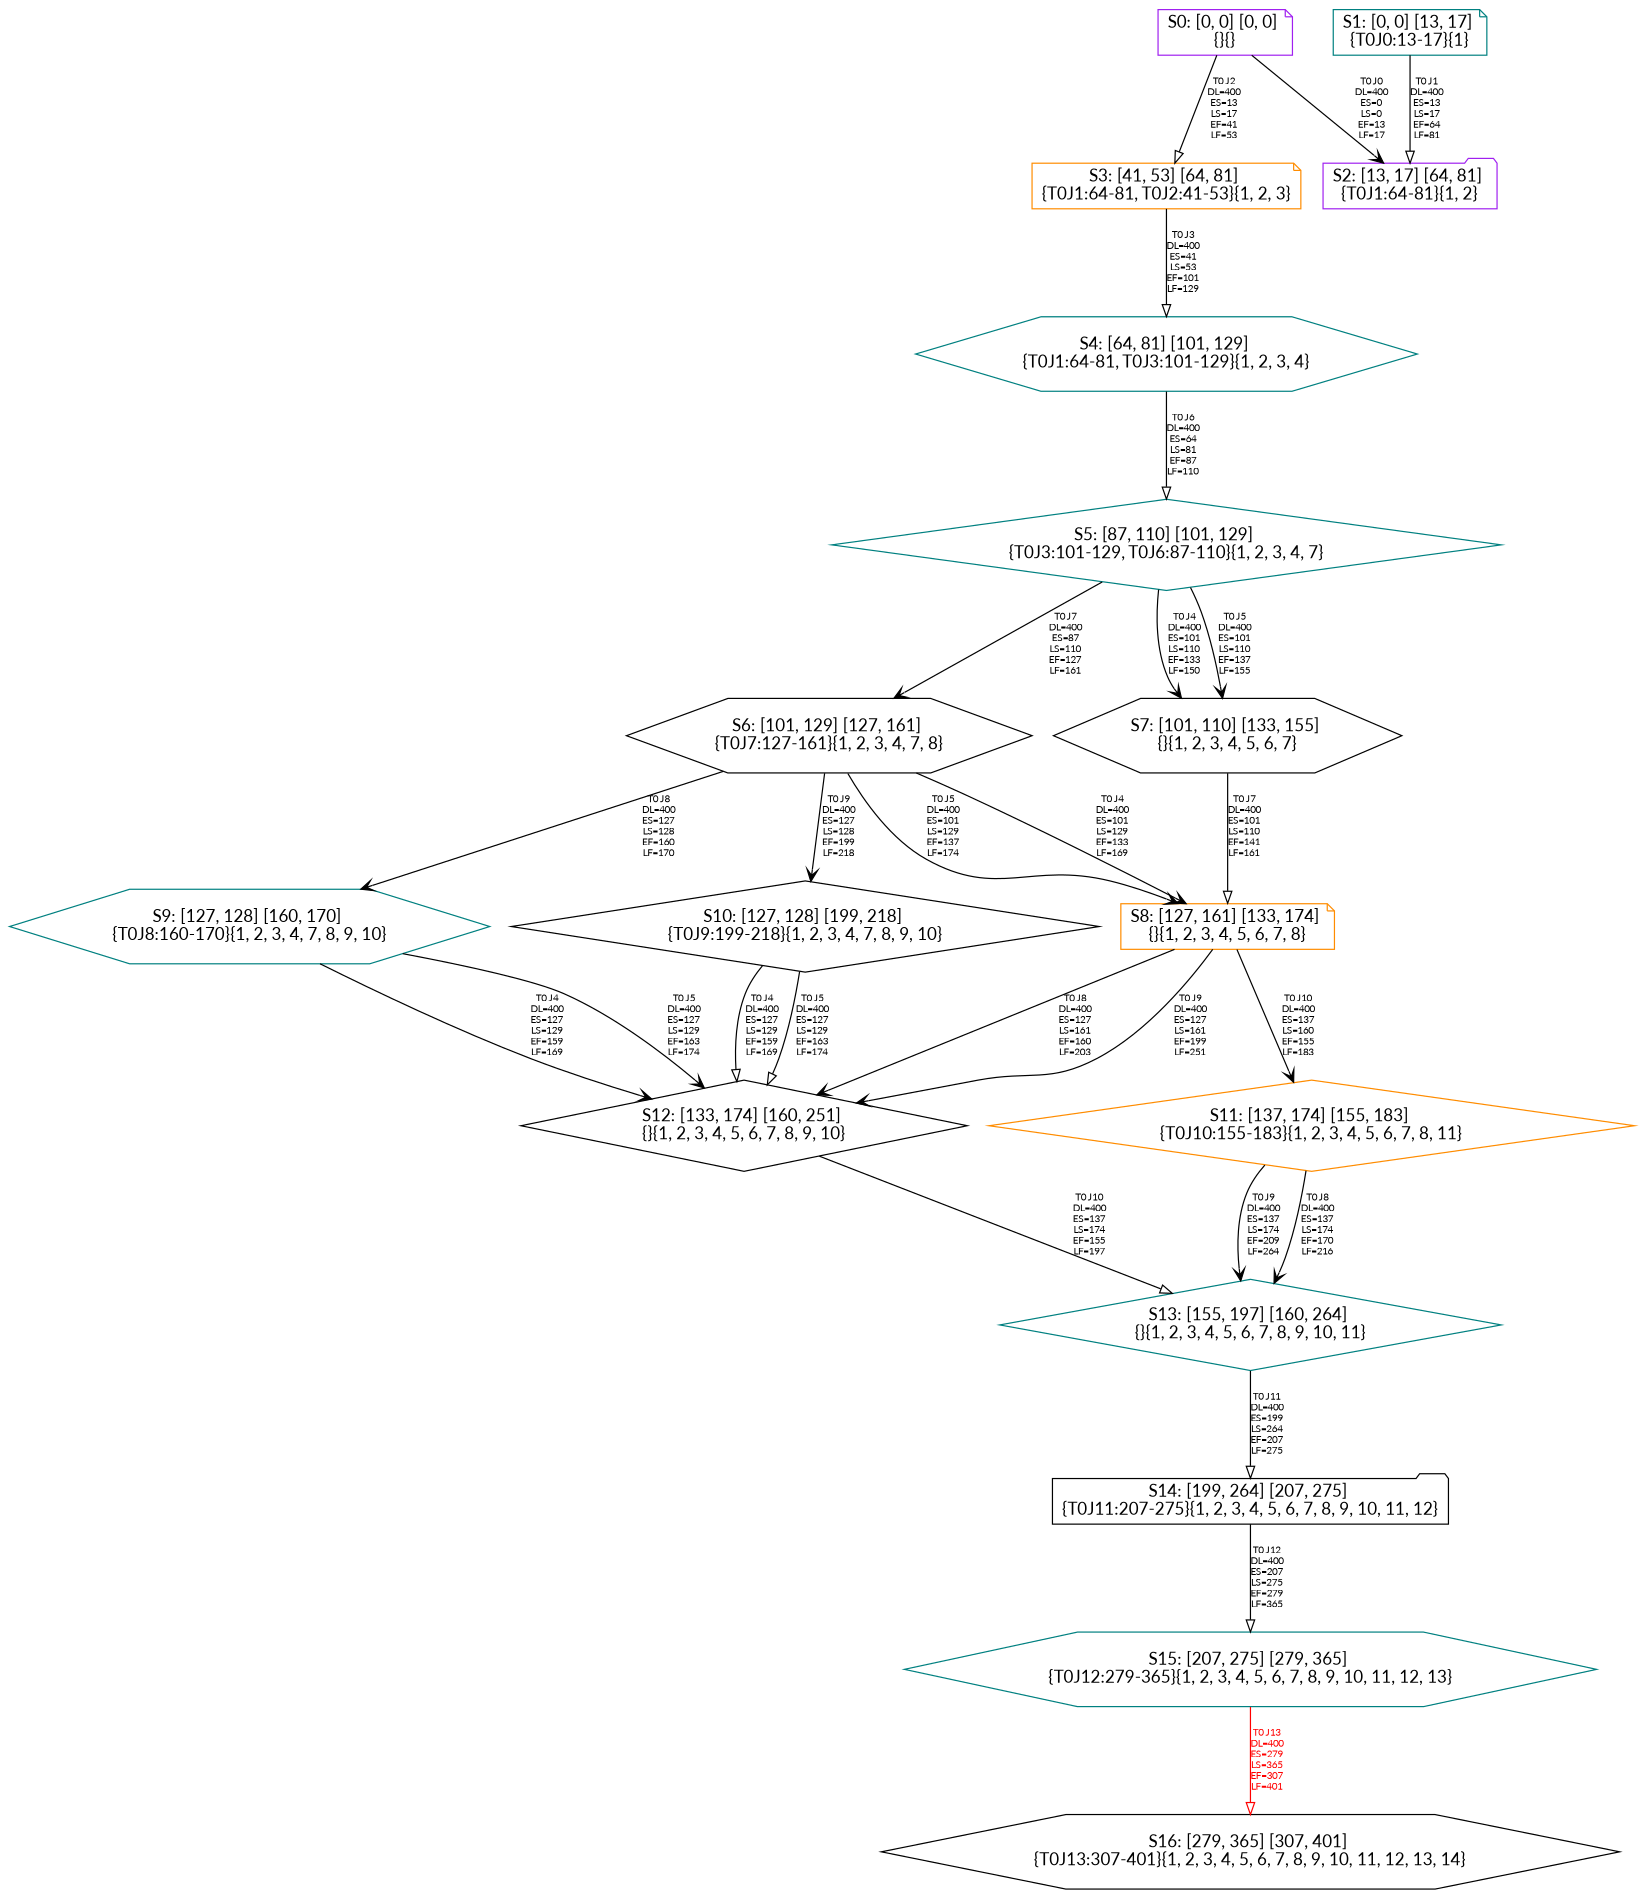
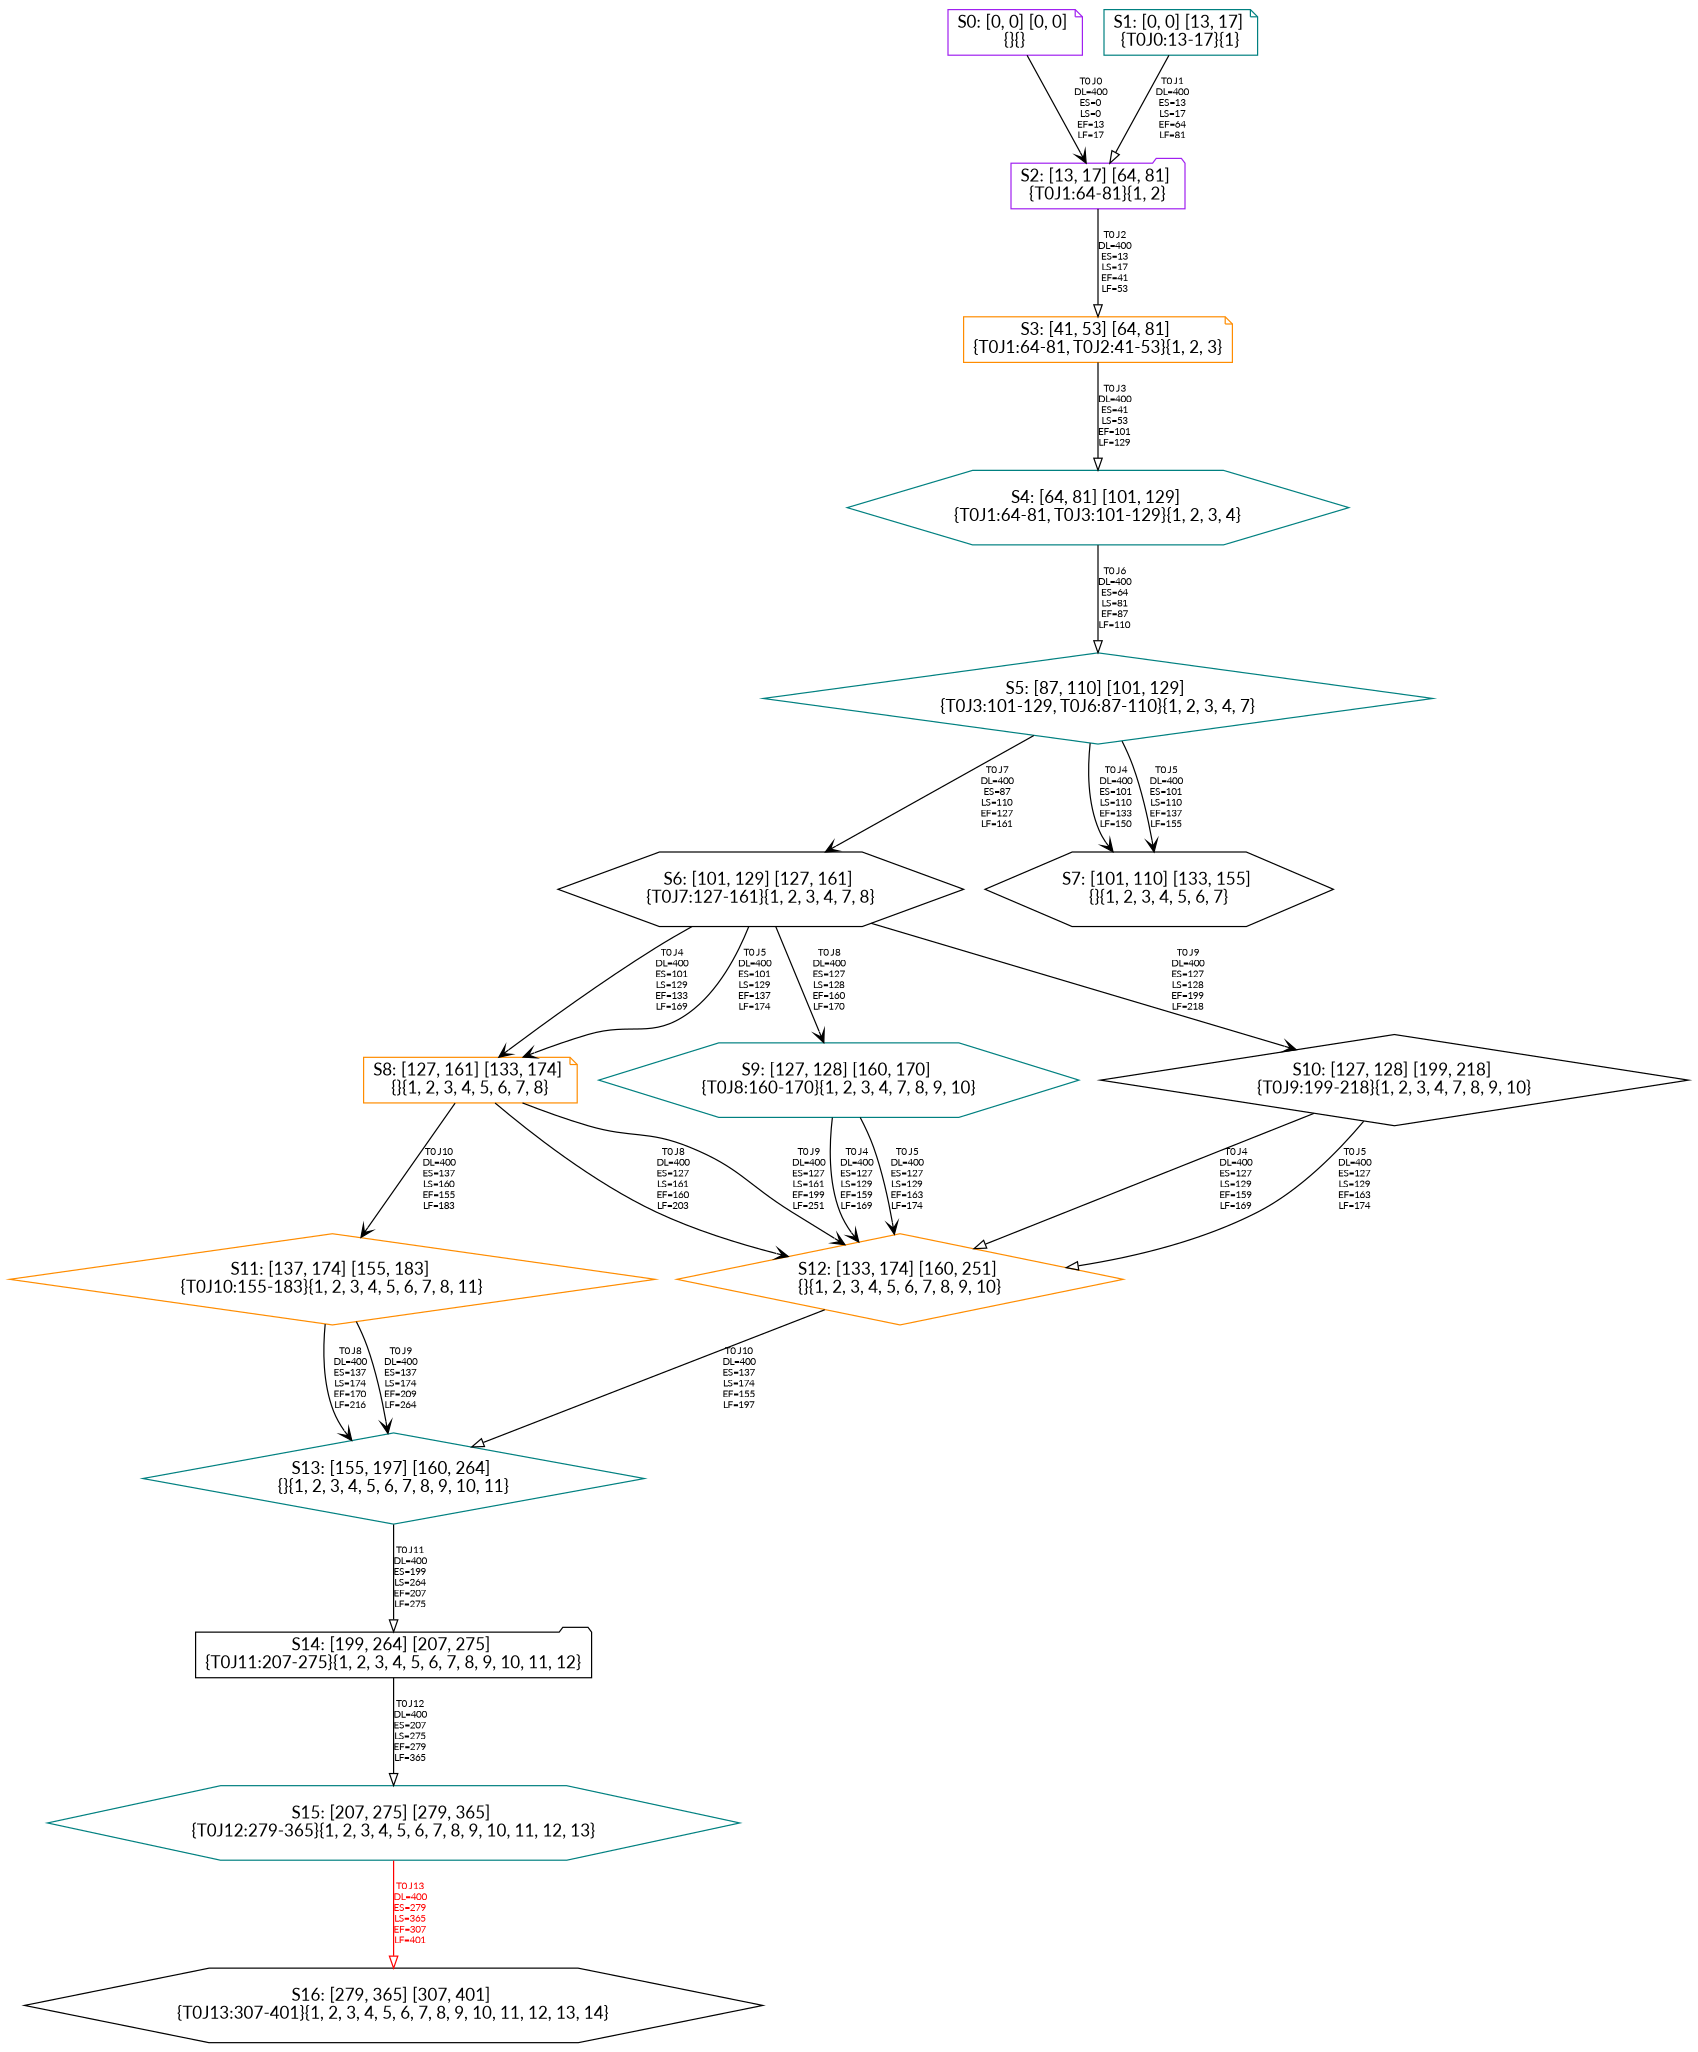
edge "S0: [0, 0] [0, 0] {}{}" -> "S3: [41, 53] [64, 81] {T0J1:64-81, T0J2:41-53}{1, 2, 3}": now "S2: [13, 17] [64, 81] {T0J1:64-81}{1, 2}" -> "S3: [41, 53] [64, 81] {T0J1:64-81, T0J2:41-53}{1, 2, 3}"
edge "S7: [101, 110] [133, 155] {}{1, 2, 3, 4, 5, 6, 7}" -> "S8: [127, 161] [133, 174] {}{1, 2, 3, 4, 5, 6, 7, 8}": removed, label "T0 J7 DL=400 ES=101 LS=110 EF=141 LF=161"
node "S12: [133, 174] [160, 251] {}{1, 2, 3, 4, 5, 6, 7, 8, 9, 10}": color black -> darkorange
